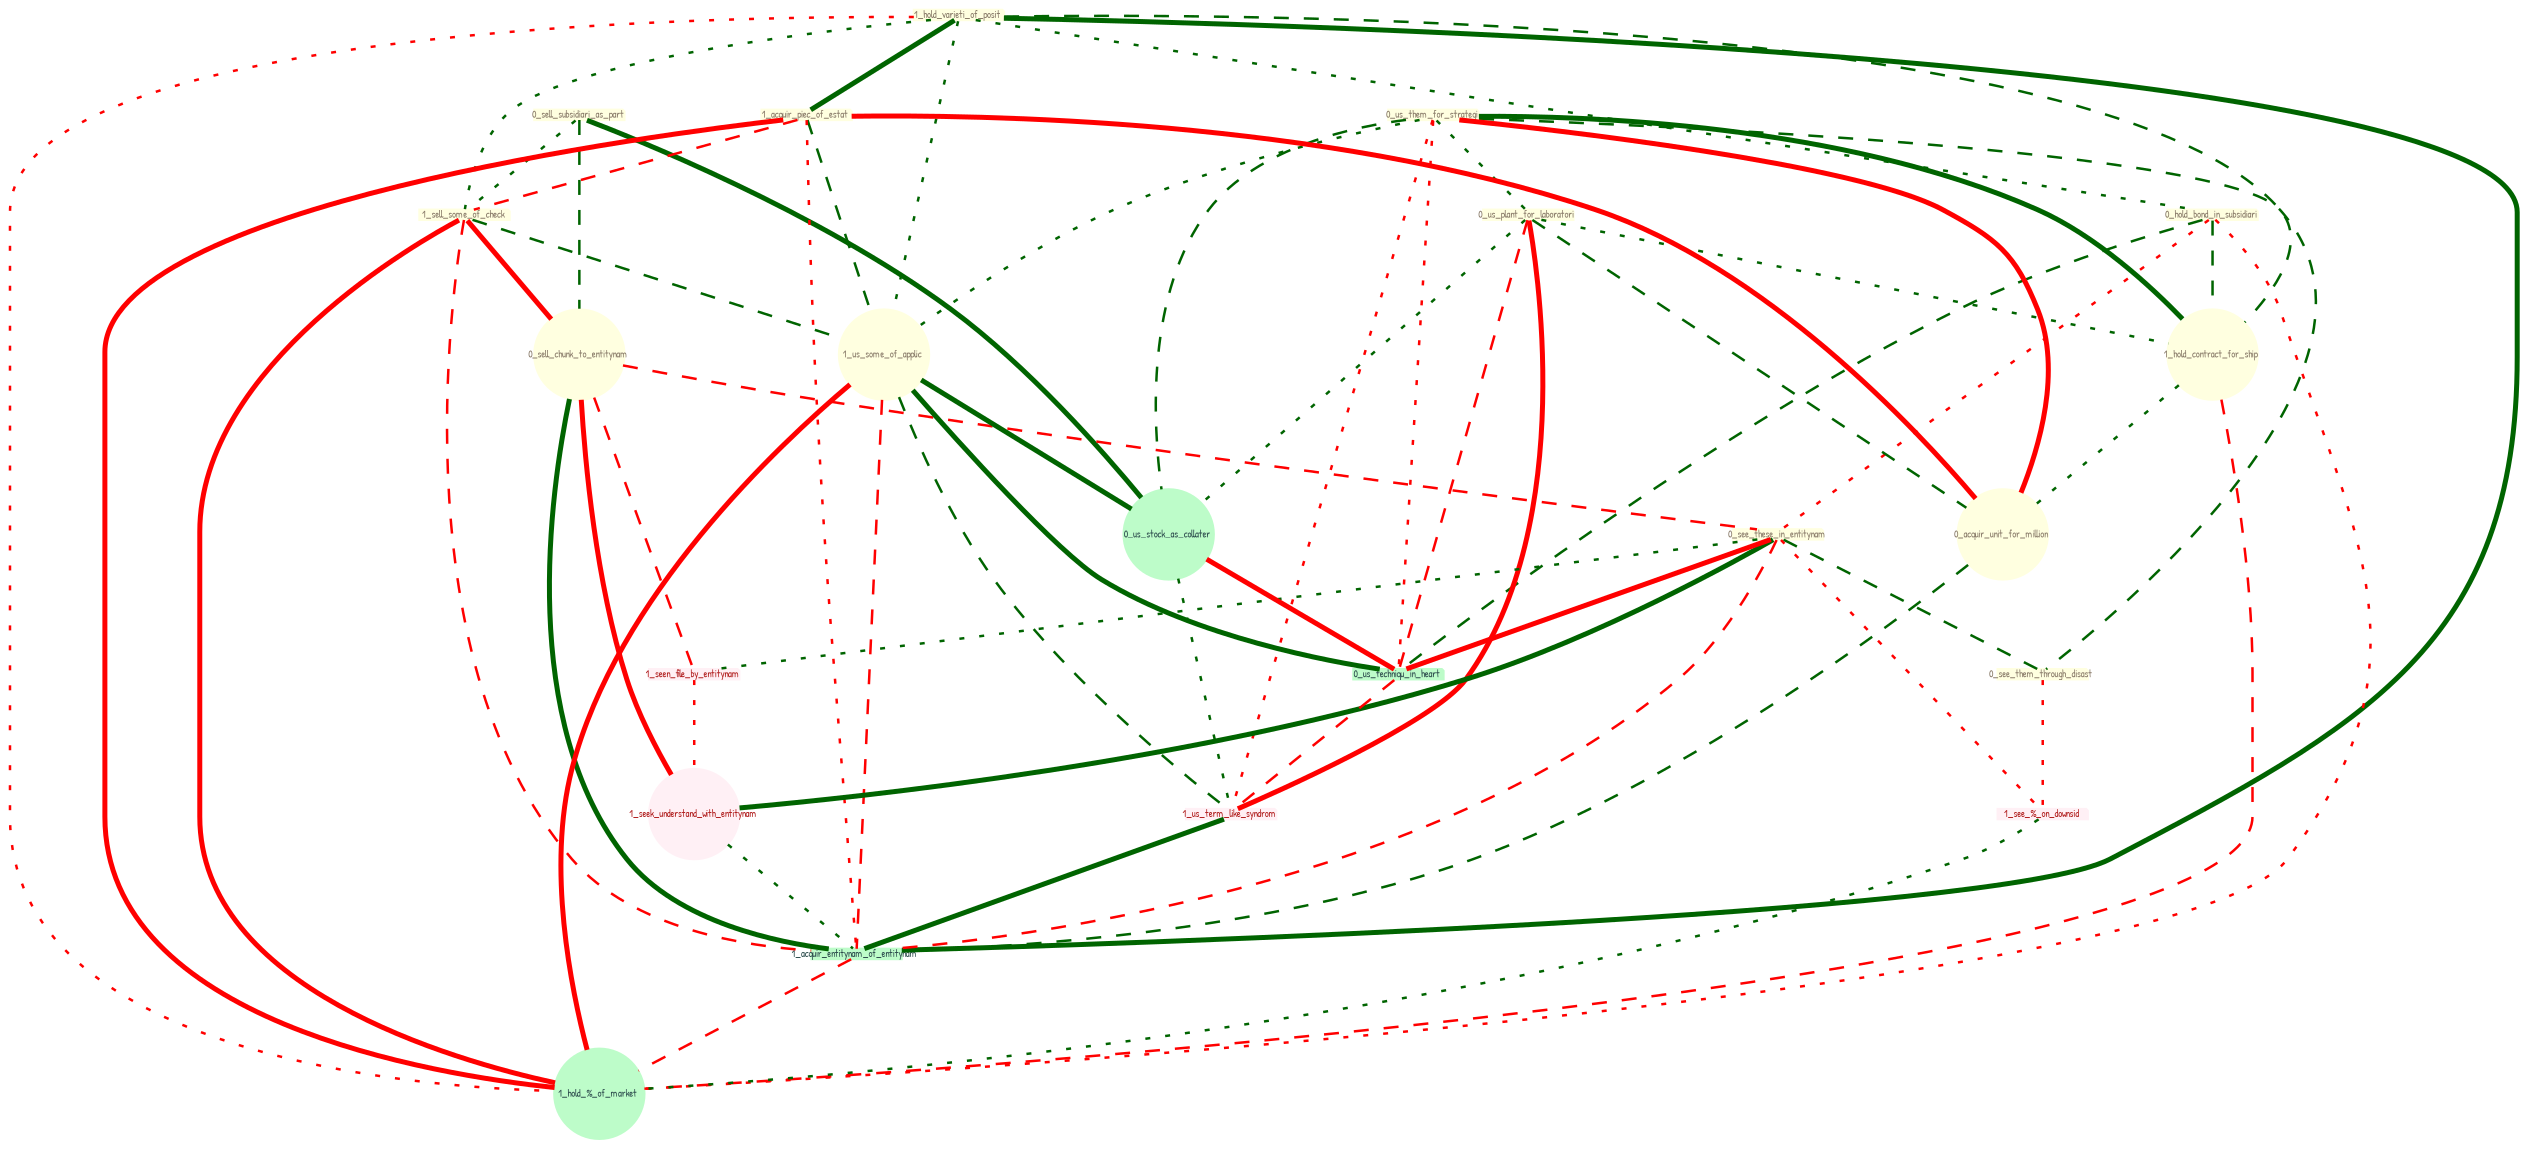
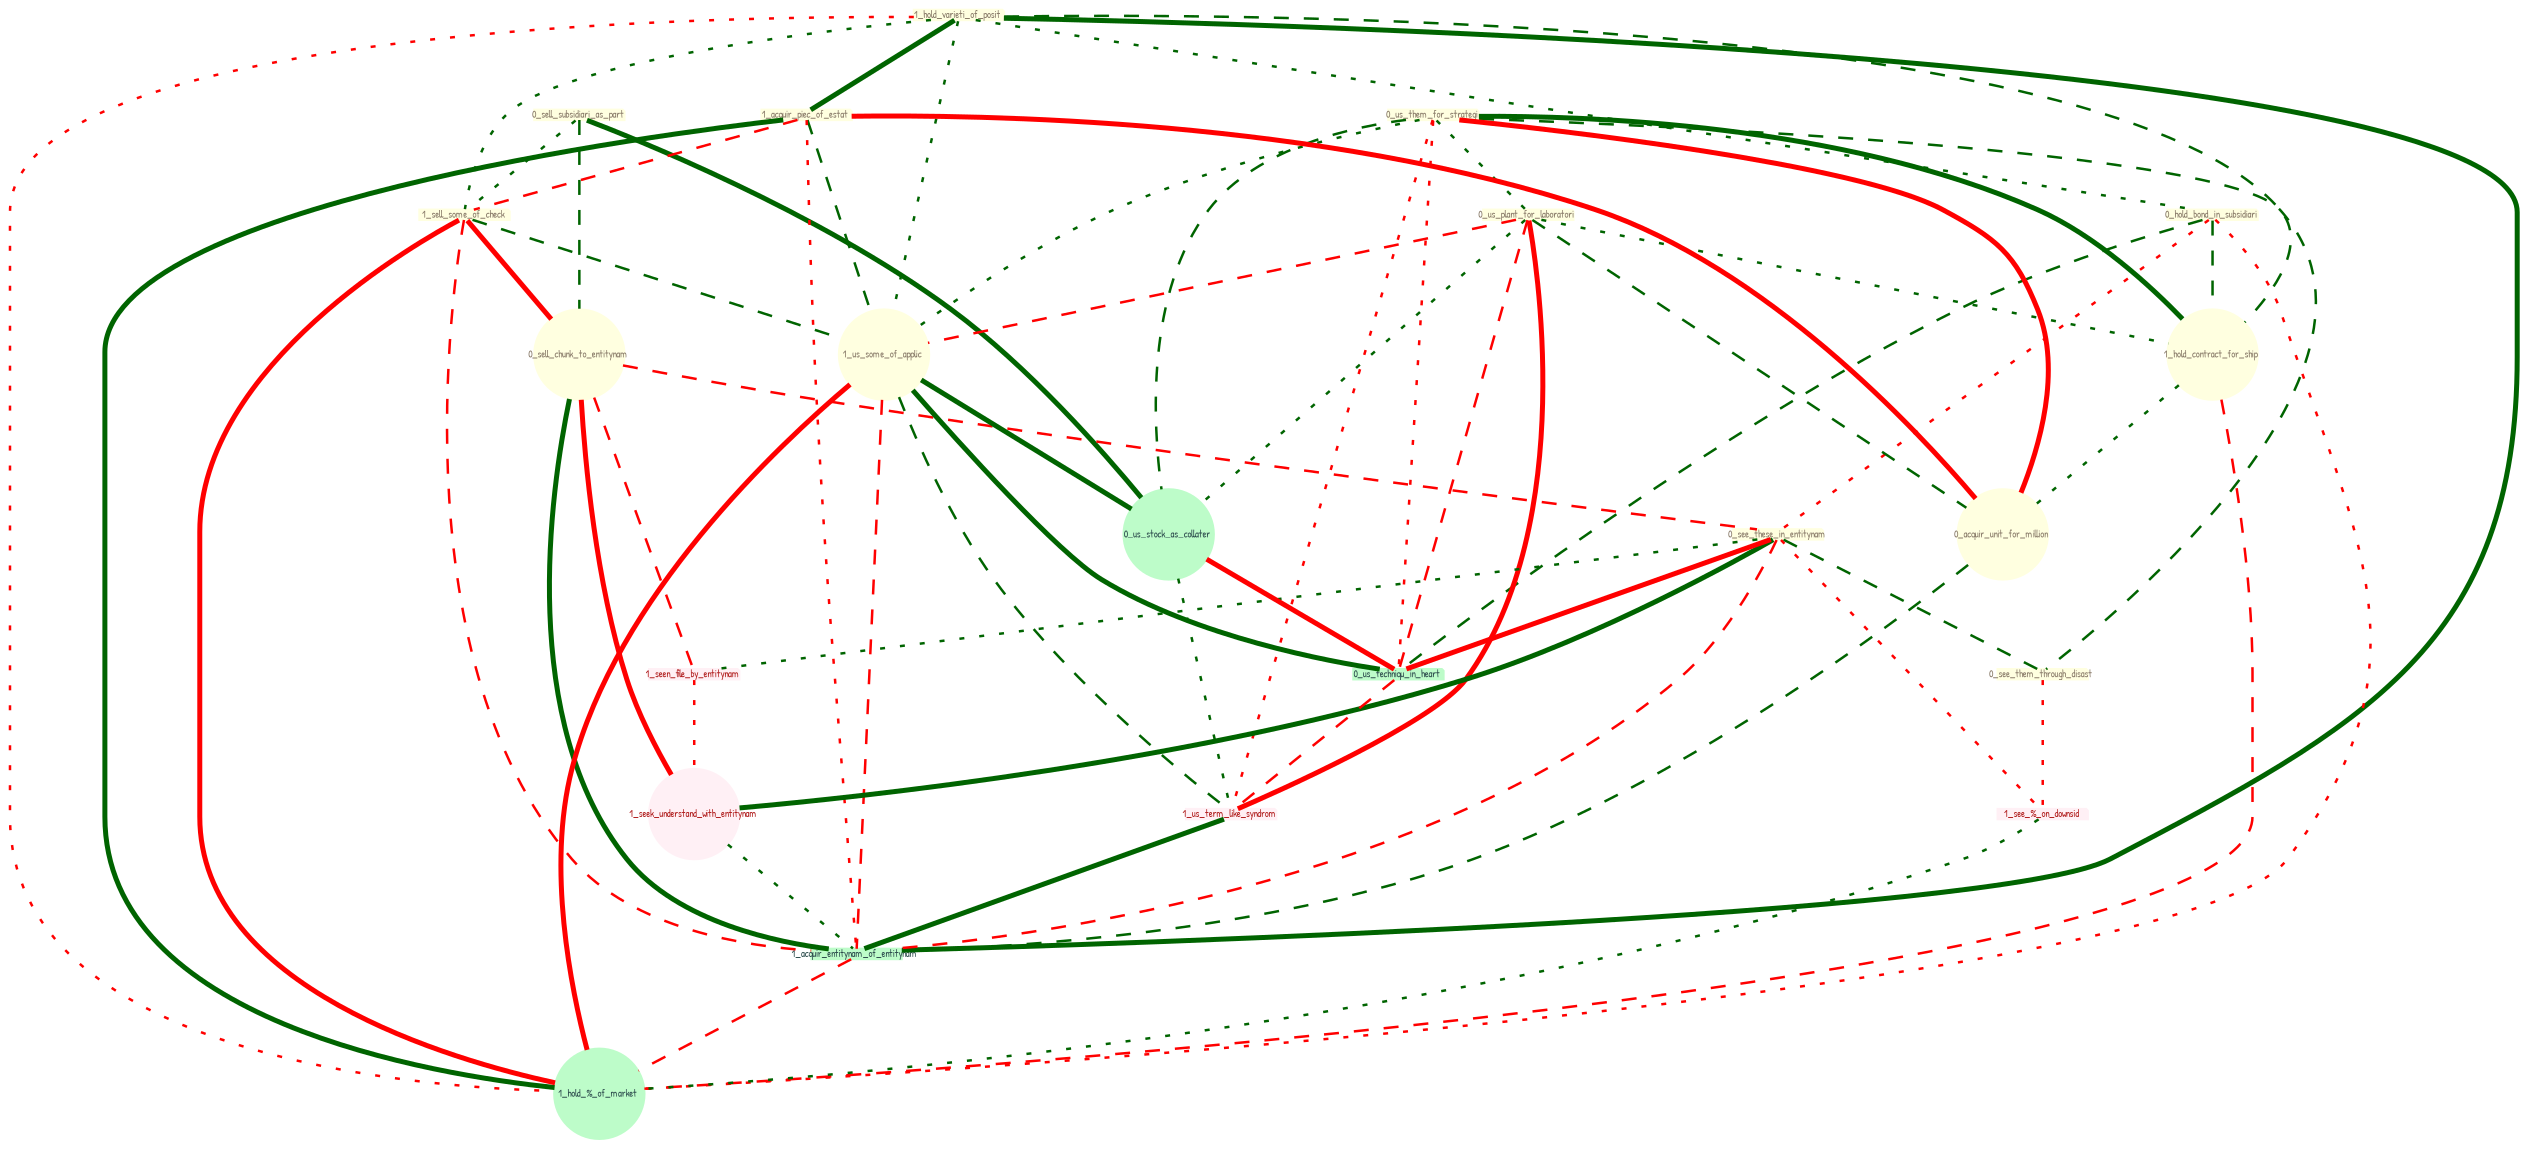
edge "0_us_plant_for_laboratori" -- "1_us_some_of_applic": added
edge "1_acquir_piec_of_estat" -- "1_hold_%_of_market": color red -> darkgreen
